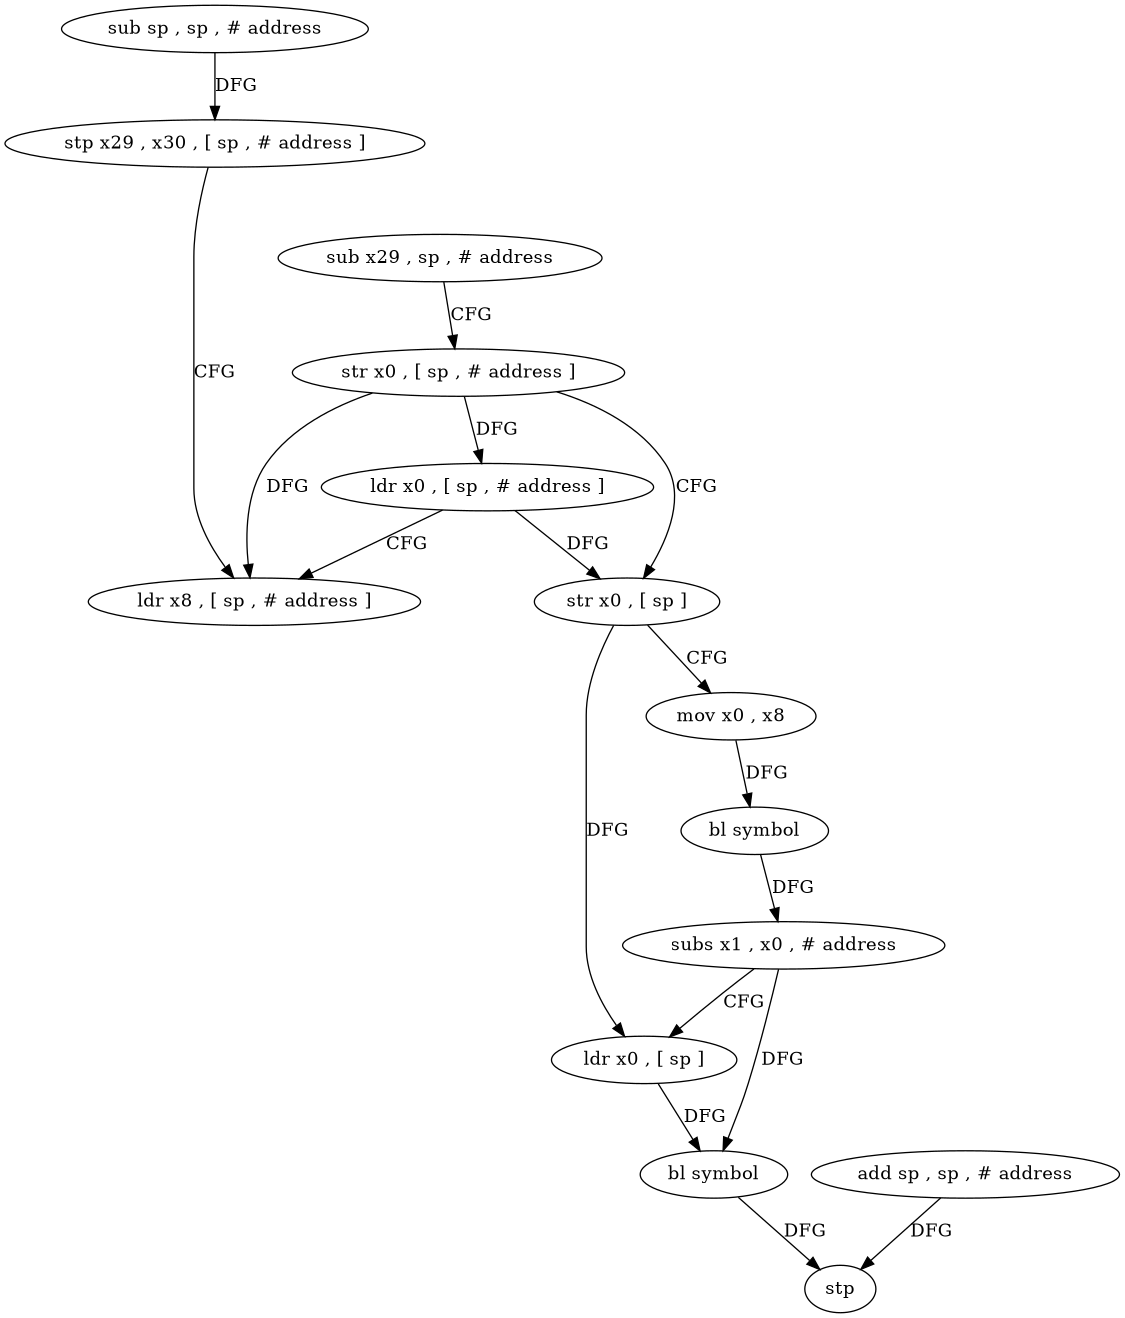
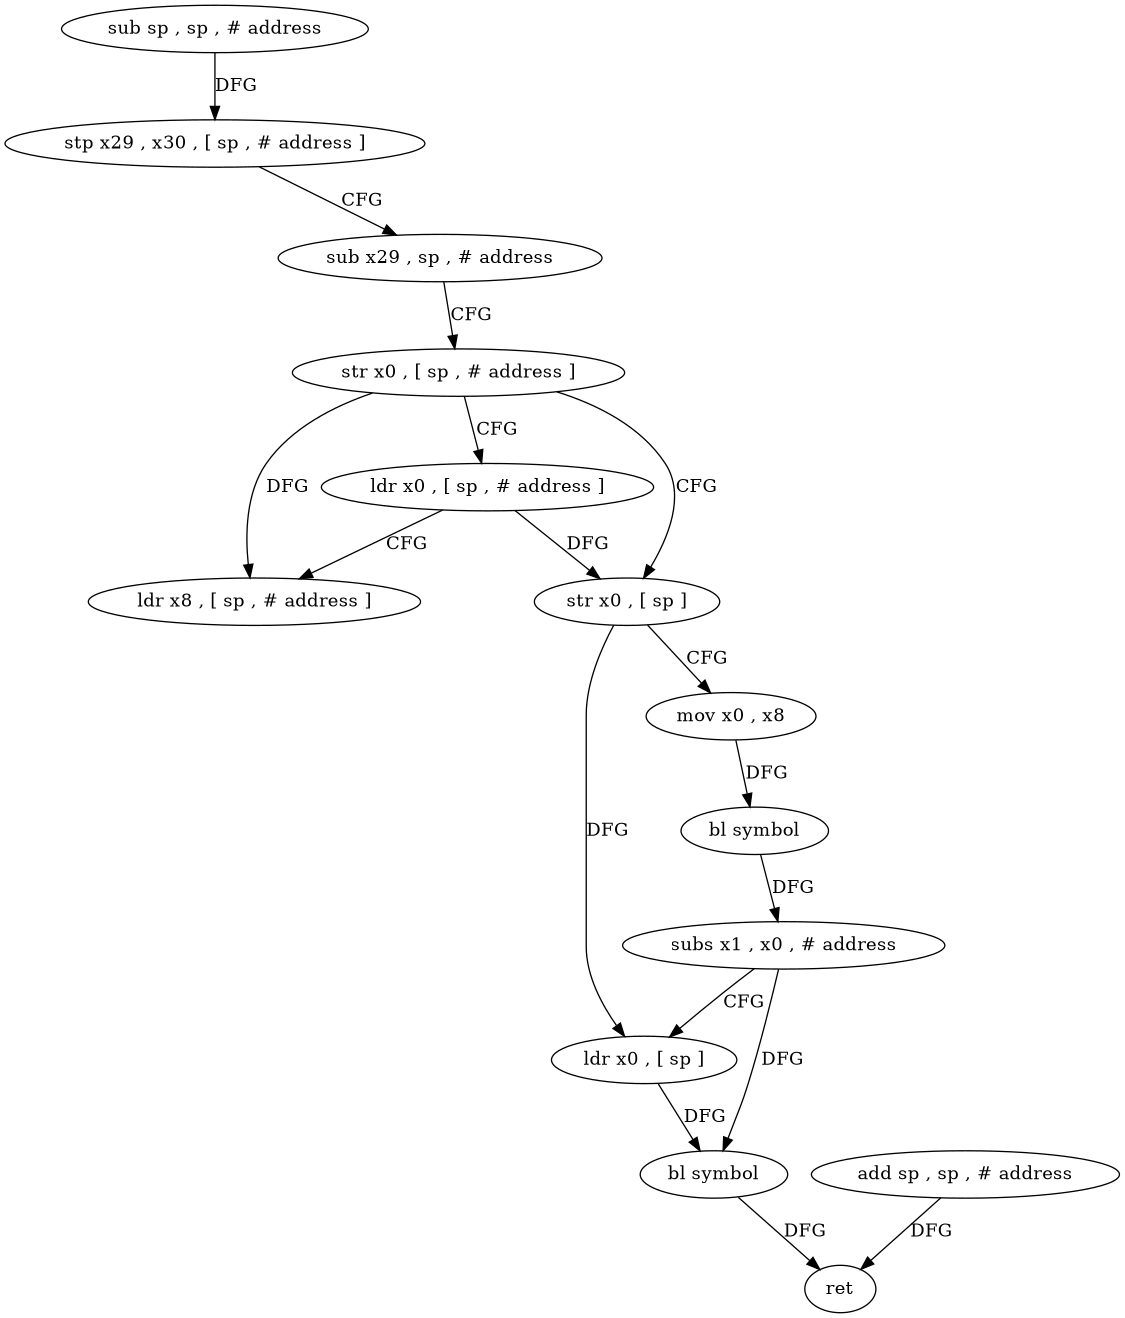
edge "stp x29 , x30 , [ sp , # address ]" -> "ldr x8 , [ sp , # address ]": now "stp x29 , x30 , [ sp , # address ]" -> "sub x29 , sp , # address"
edge "str x0 , [ sp , # address ]" -> "ldr x0 , [ sp , # address ]": label "DFG" -> "CFG"
node "stp": label "stp" -> "ret"
